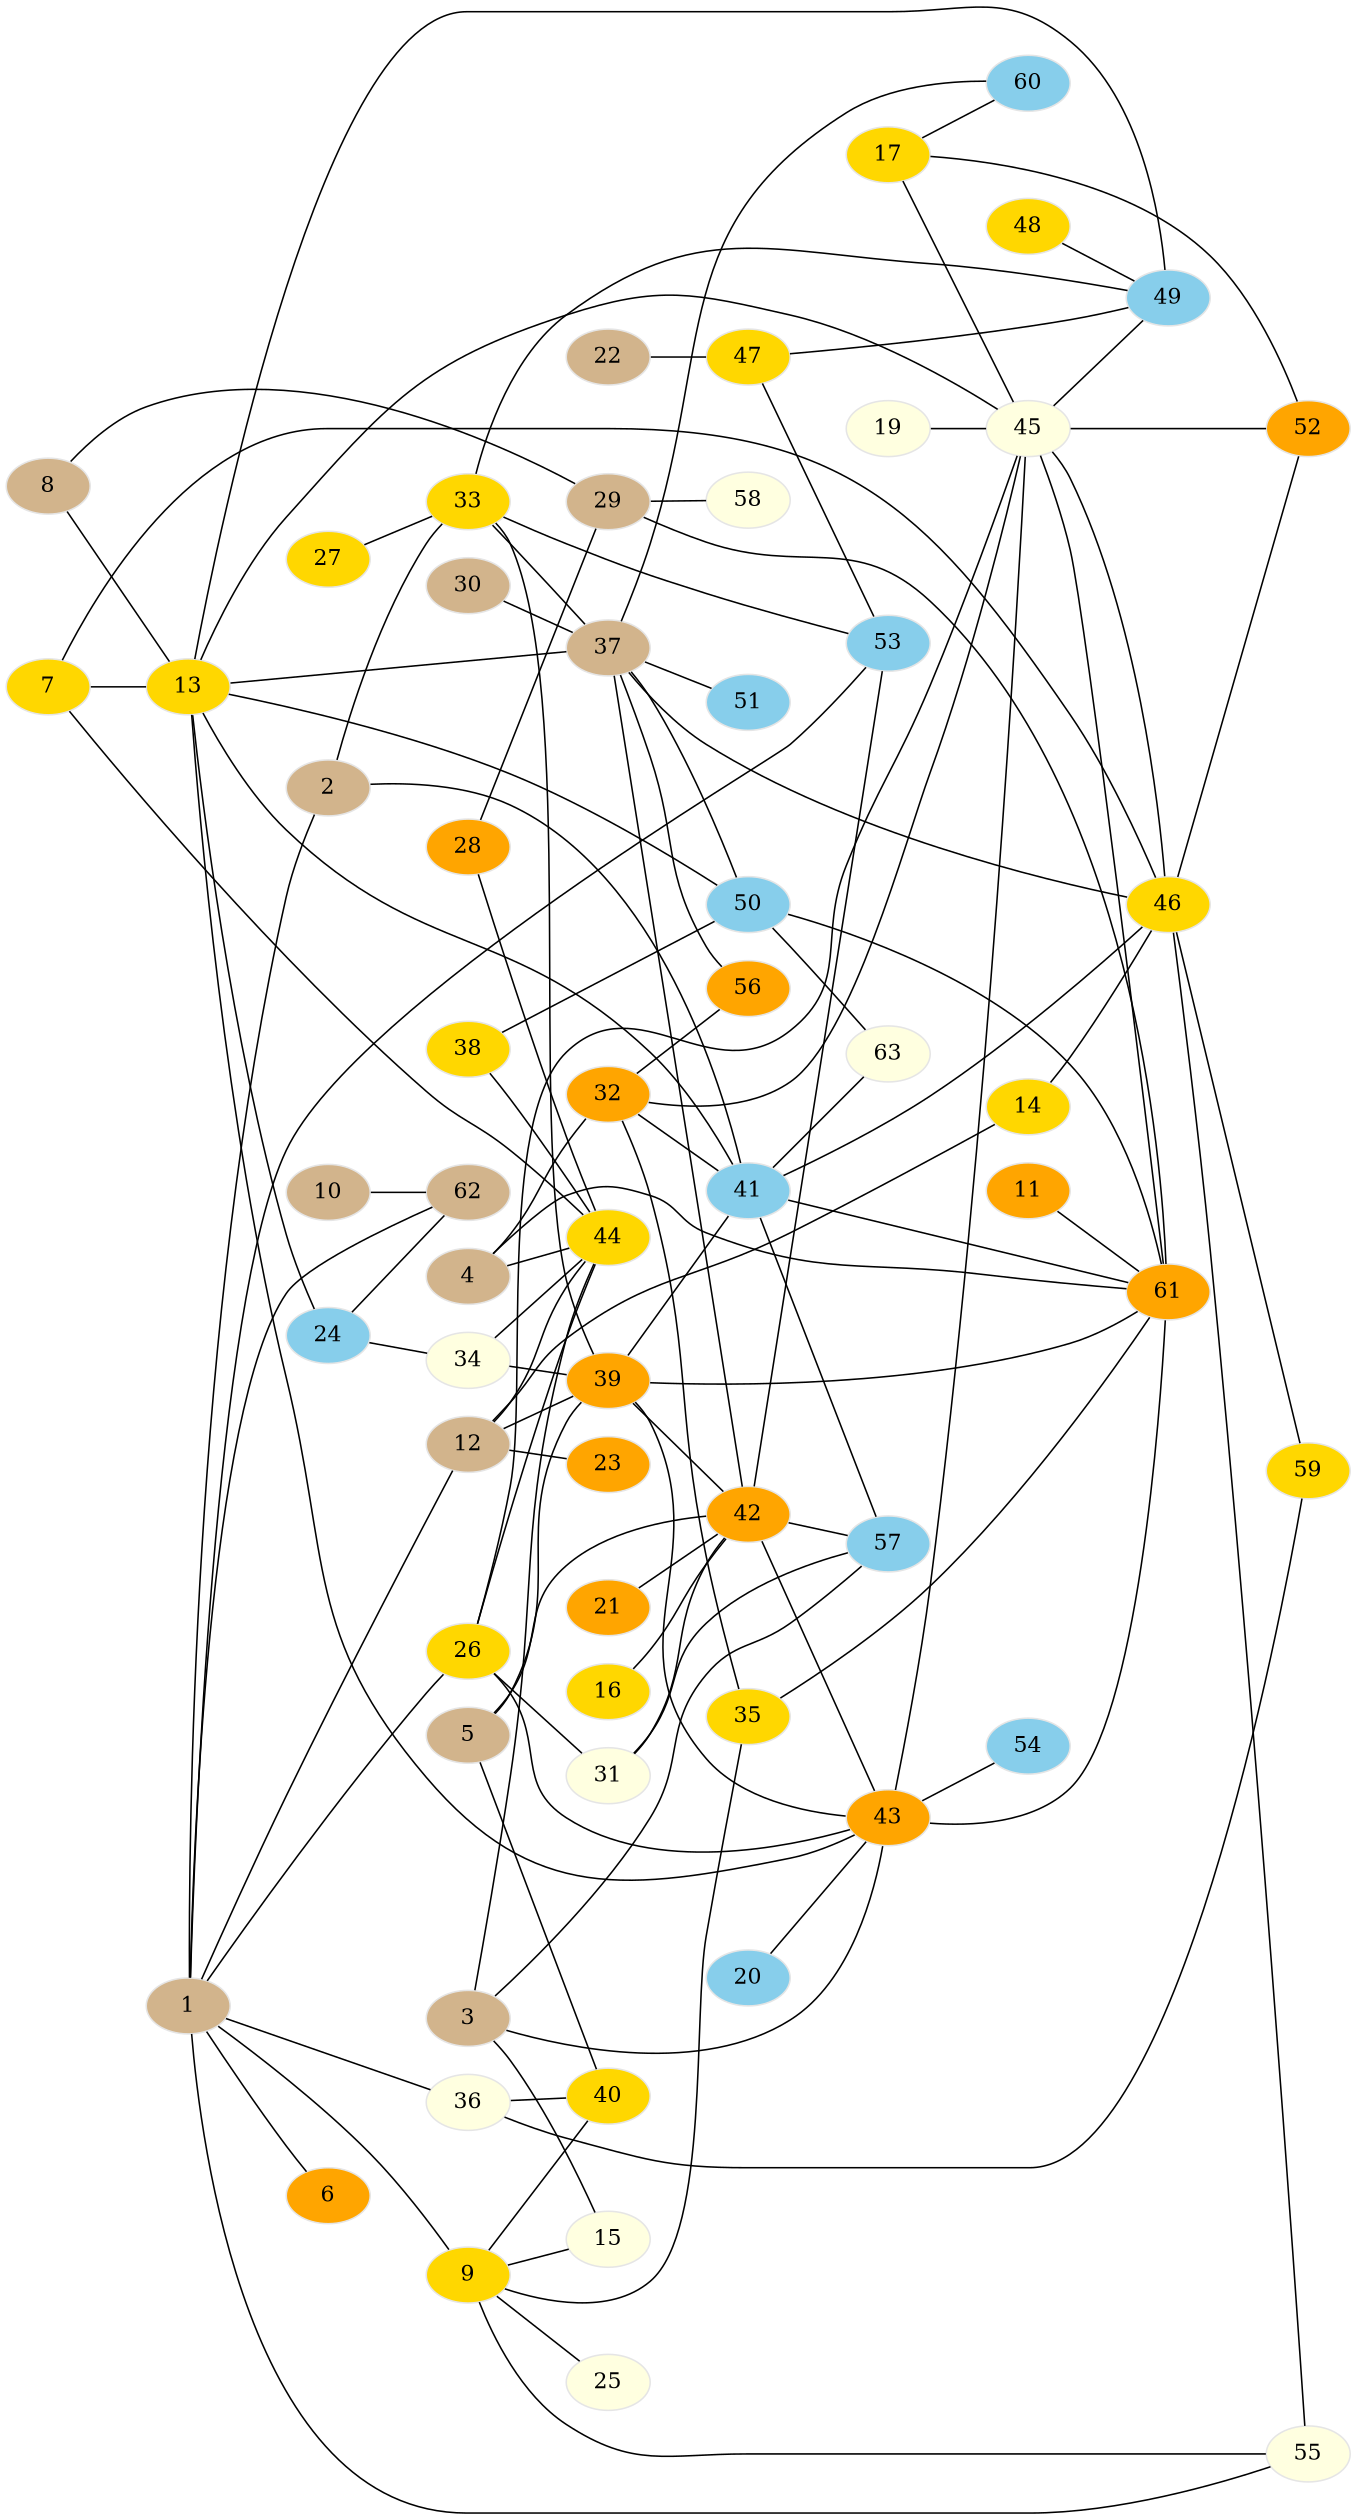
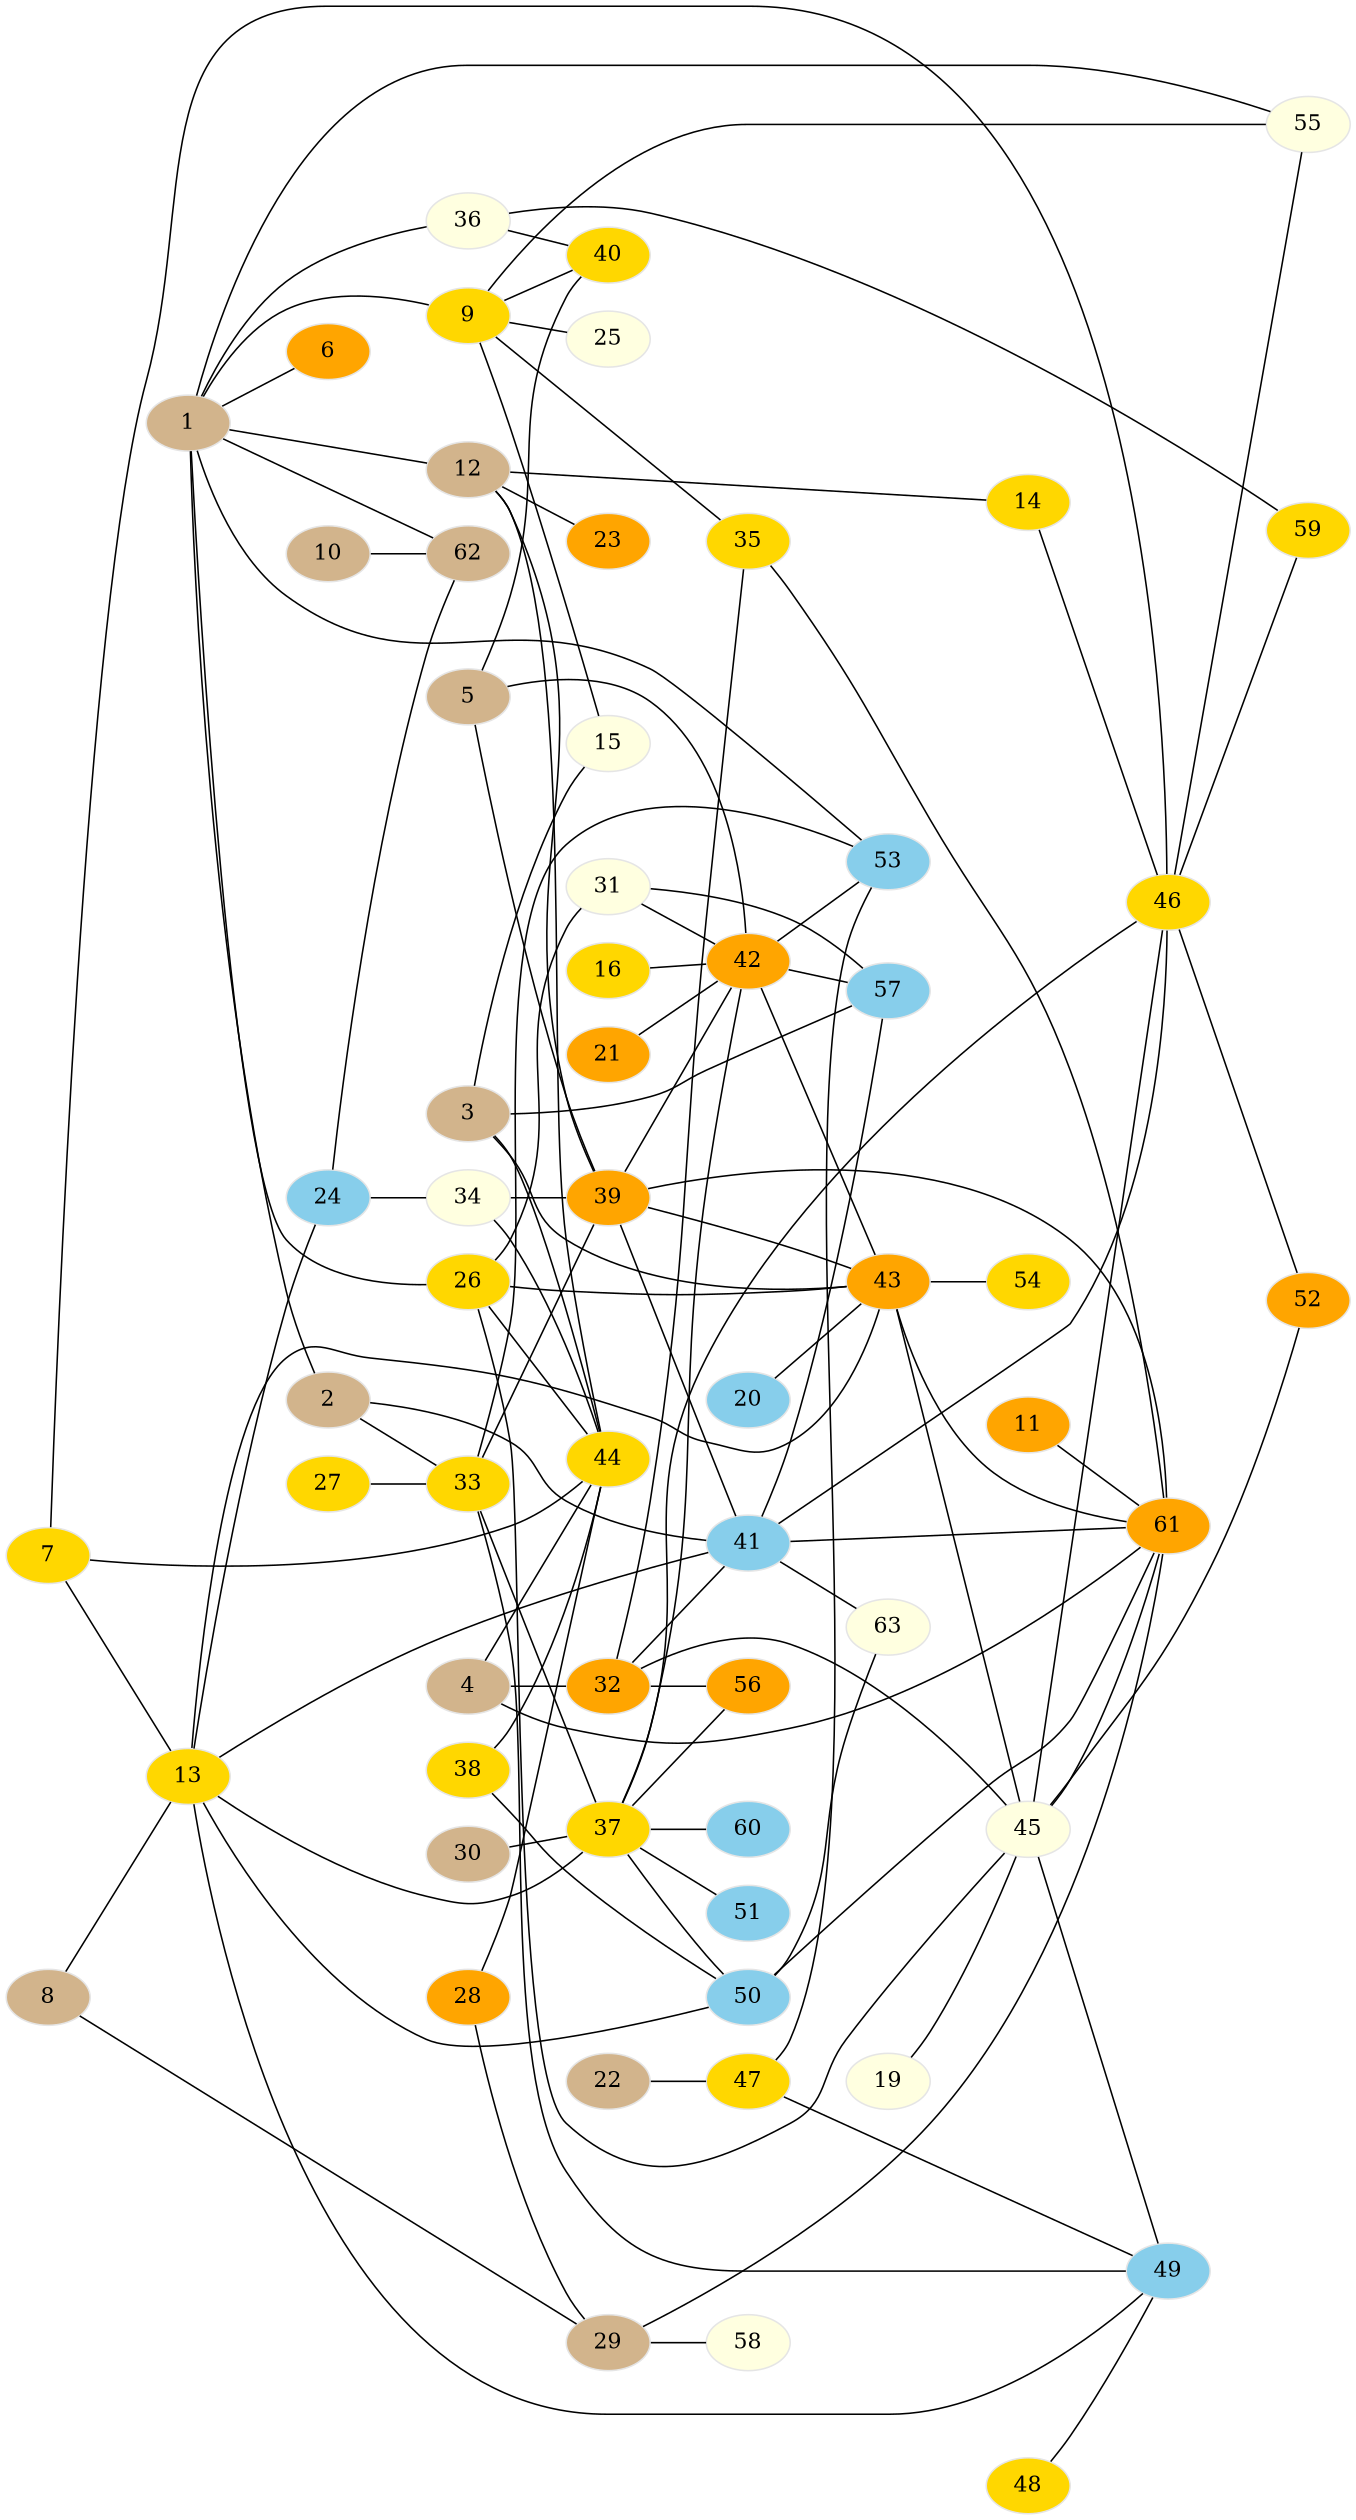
node "17": removed
edge "45" -- "13": removed
node "37": fillcolor tan -> gold
node "54": fillcolor skyblue -> gold
